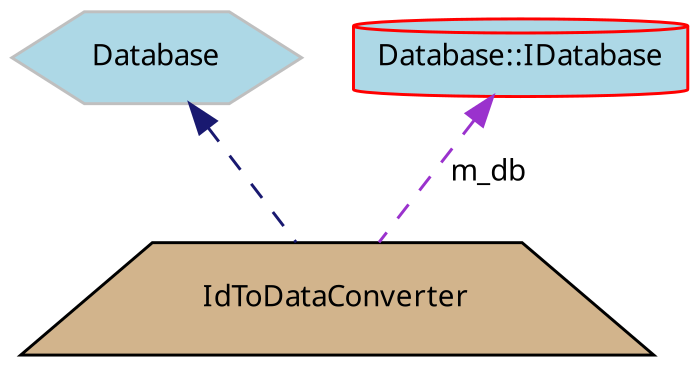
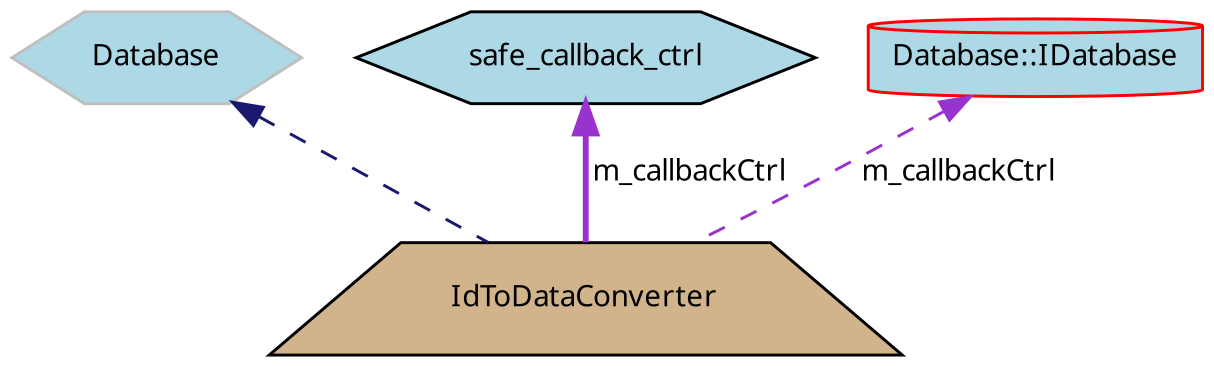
node "safe_callback_ctrl": added
edge "IdToDataConverter" -> "Database::IDatabase": label " m_db" -> " m_callbackCtrl"
